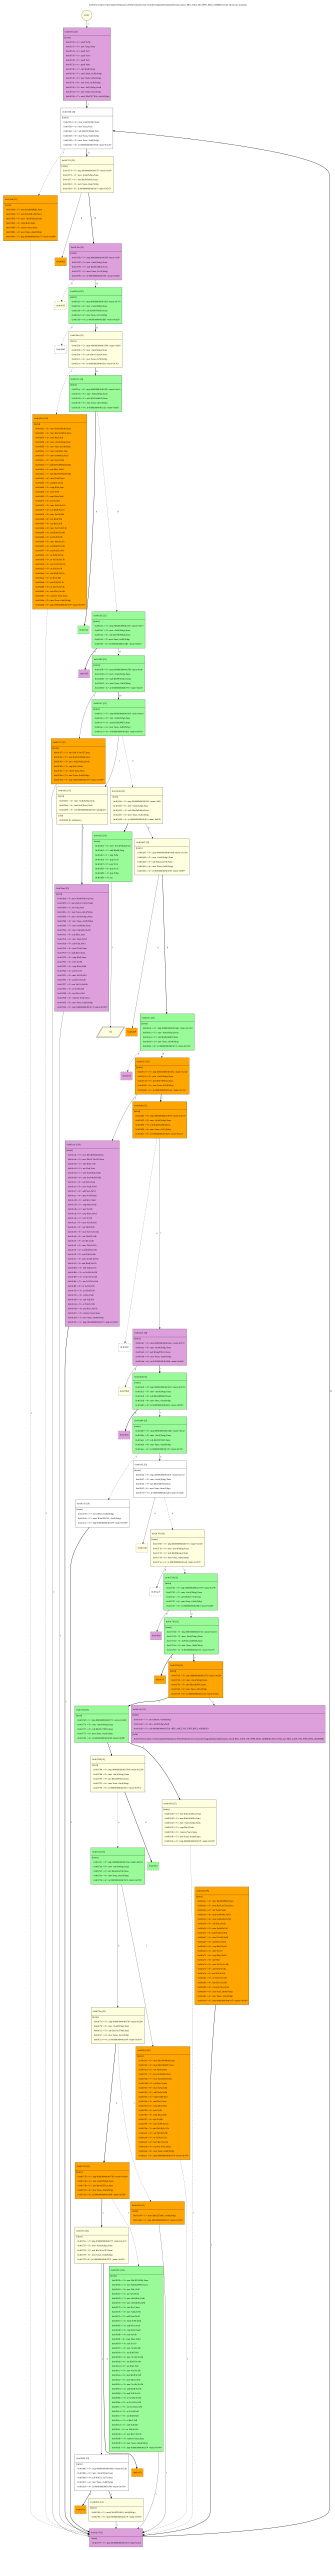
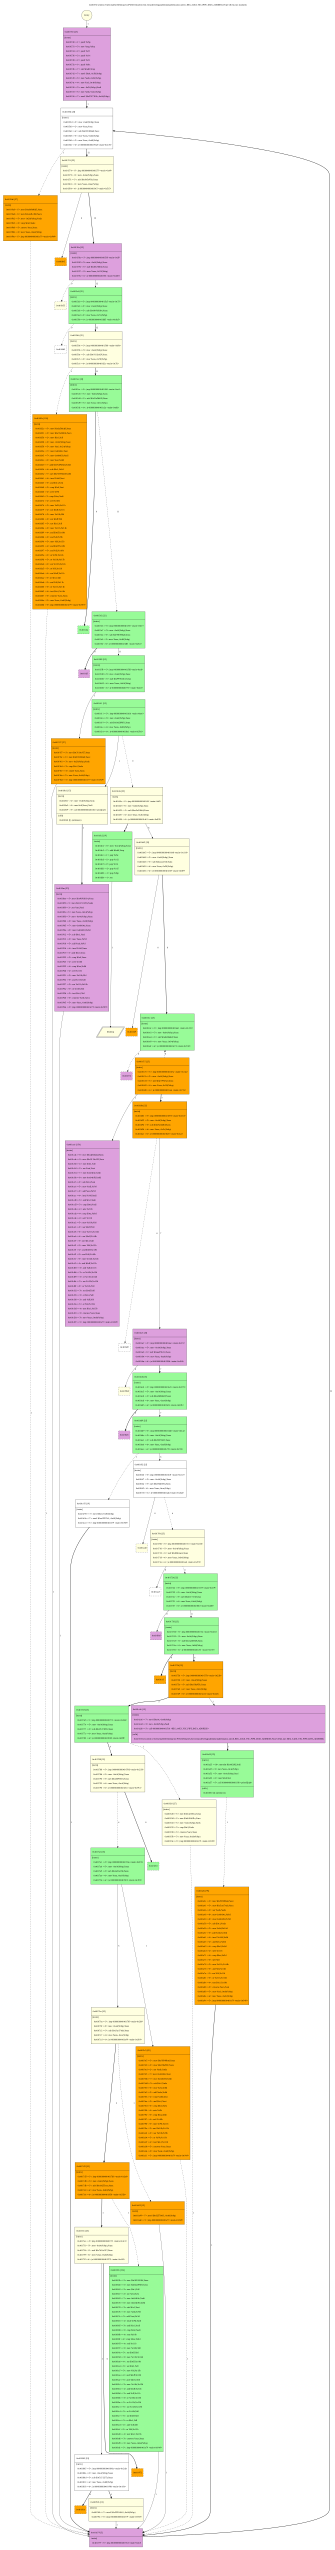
edge "0x4015f8 [25]" -> "0x401611 [25]": removed, label "10"
node "Exit": label "Exit" -> "Desktop"
edge "0x40165c [25]" -> "0x401675 [25]": reversed
edge "0x40176f [25]" -> "0x401828 [27]": style bold -> dashed
node "0x401a25 [23]": added
edge "0x401ca6 [134]" -> "0x401e79 [5]": removed, label "1"
